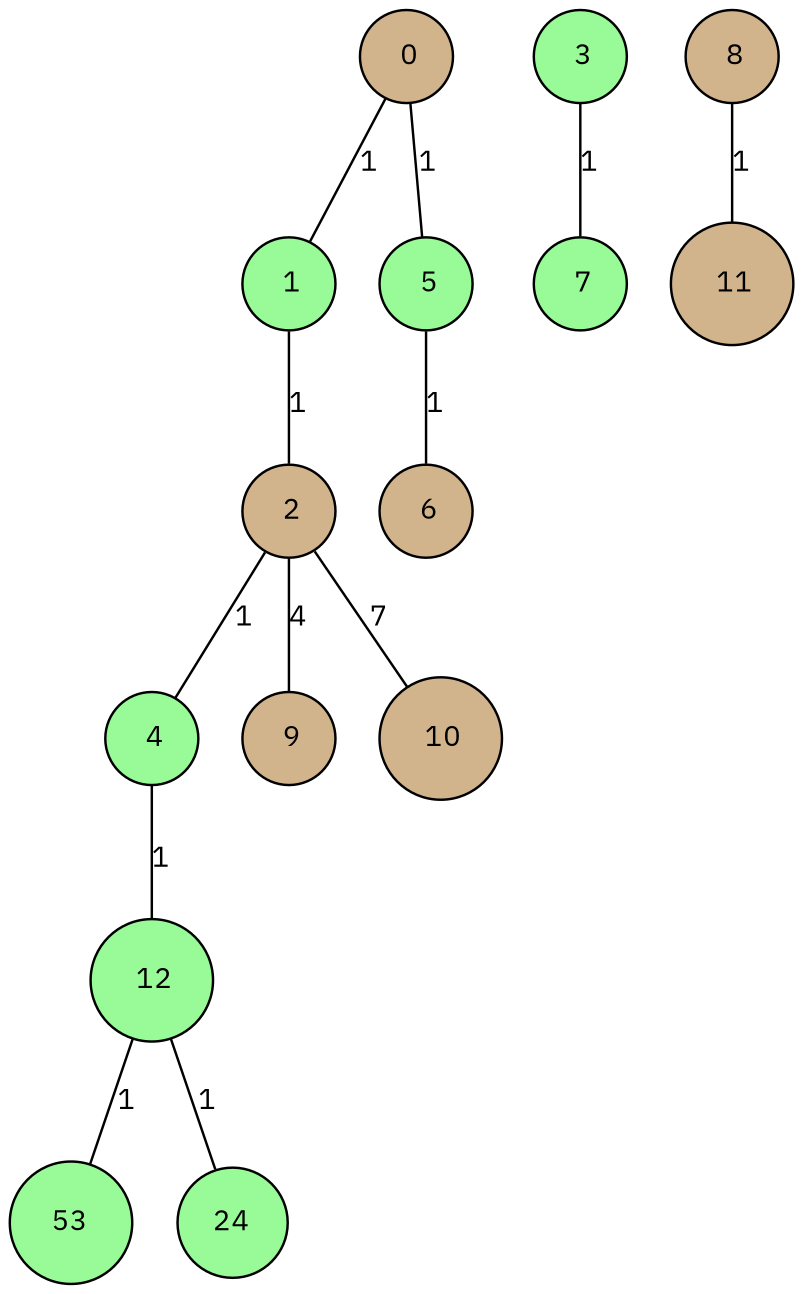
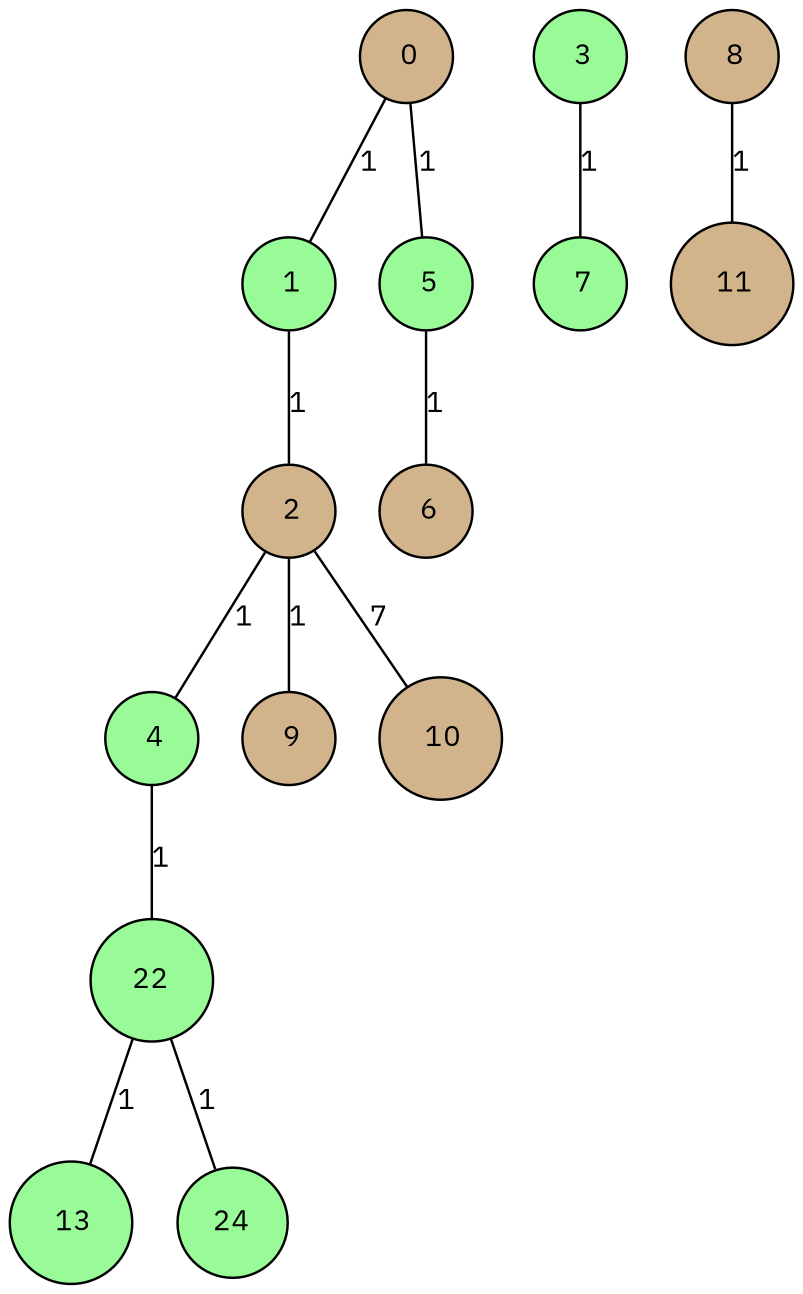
edge "2" -- "9": label "4" -> "1"
node "12": label "12" -> "22"
node "53": label "53" -> "13"
